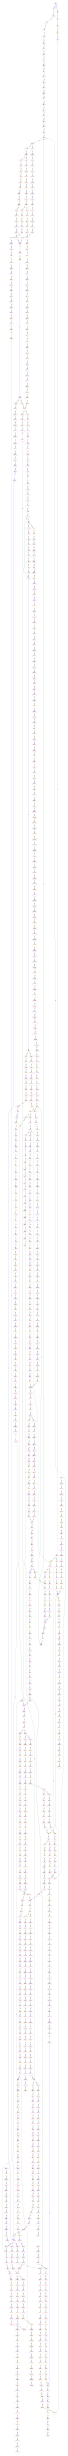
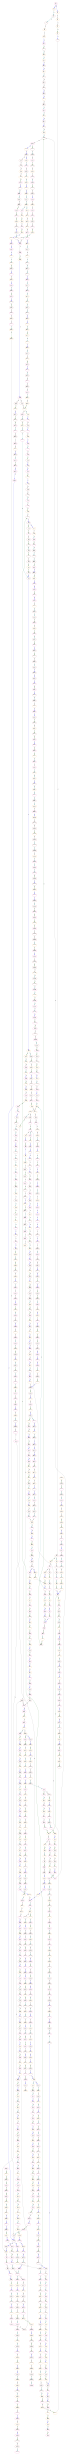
node "S793": added
